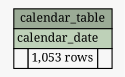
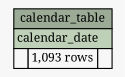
node "calendar_table": text "1,053 rows" -> "1,093 rows"
